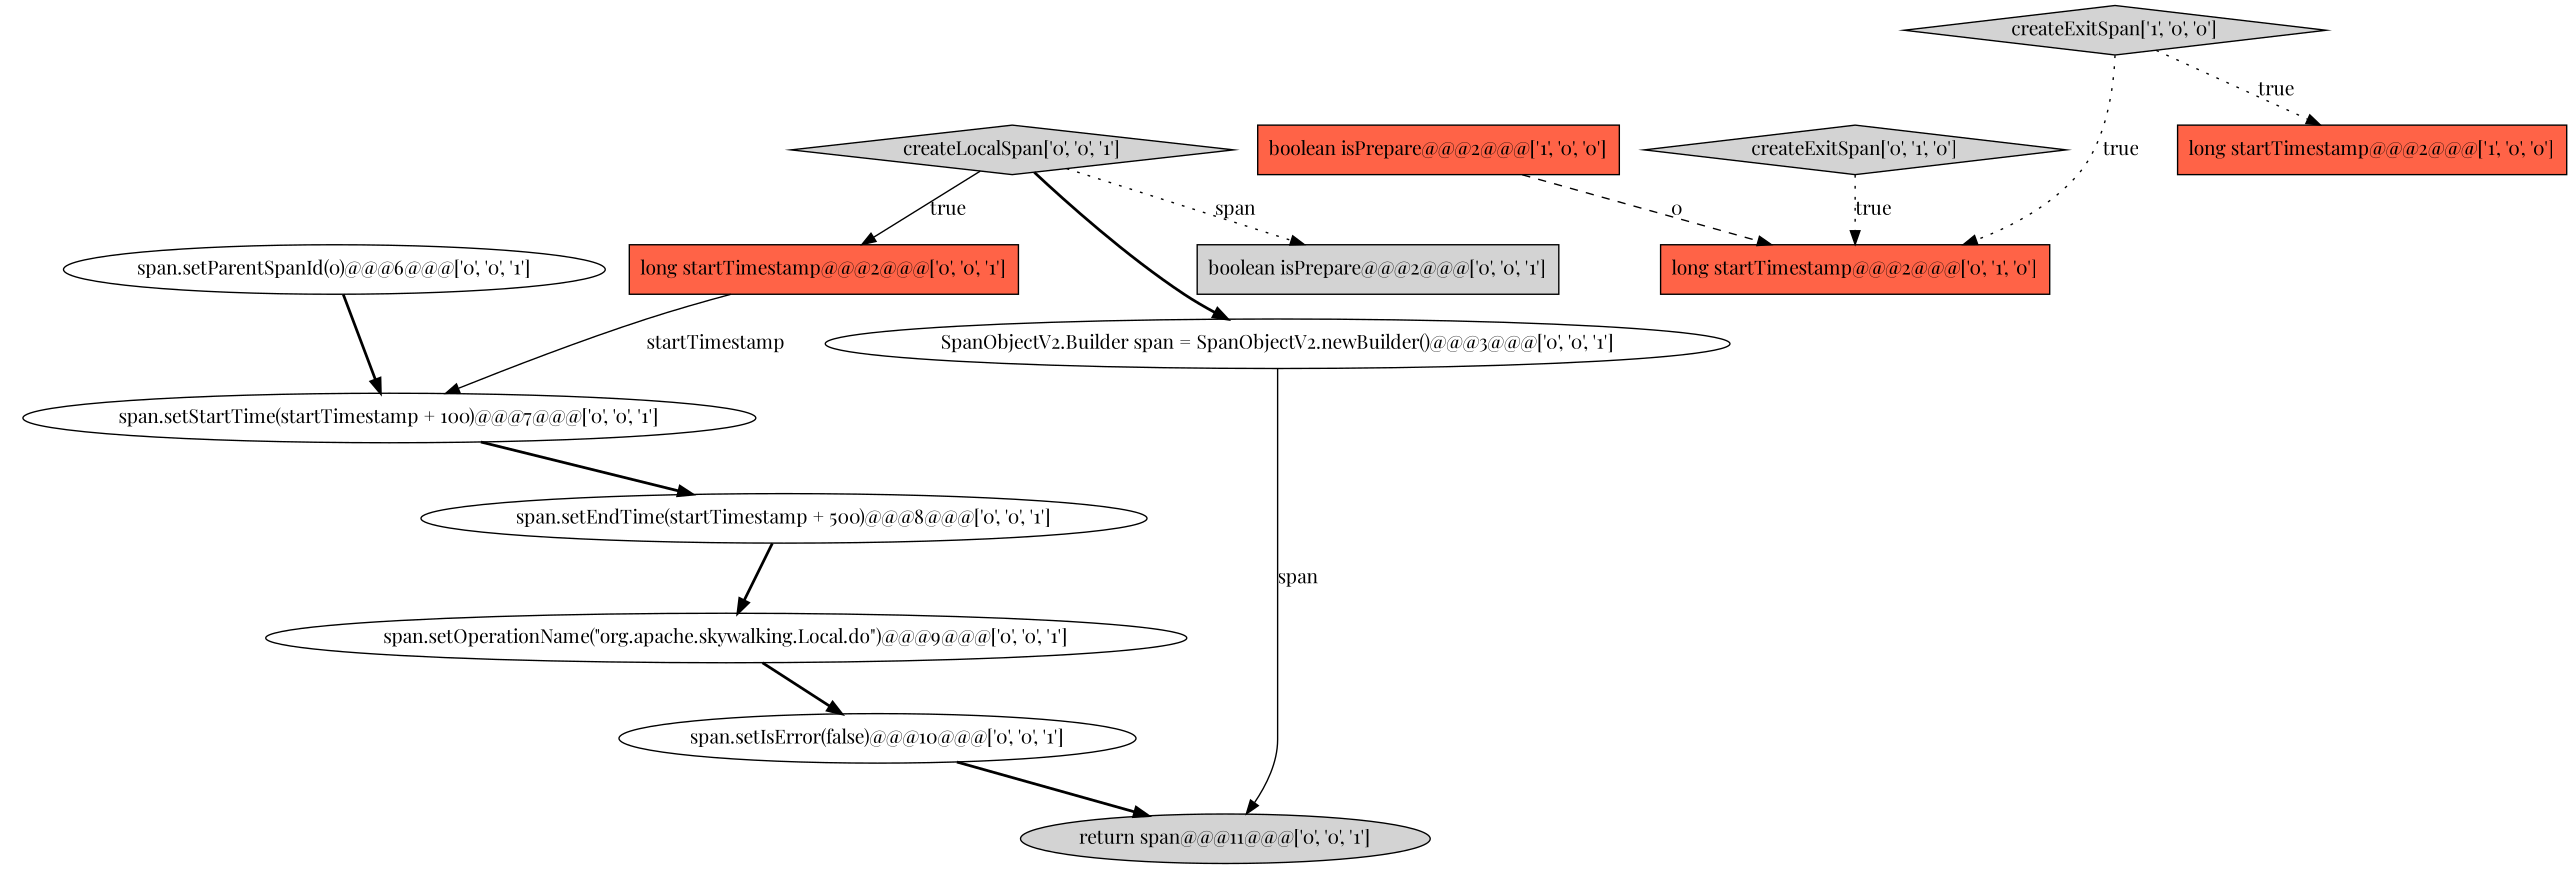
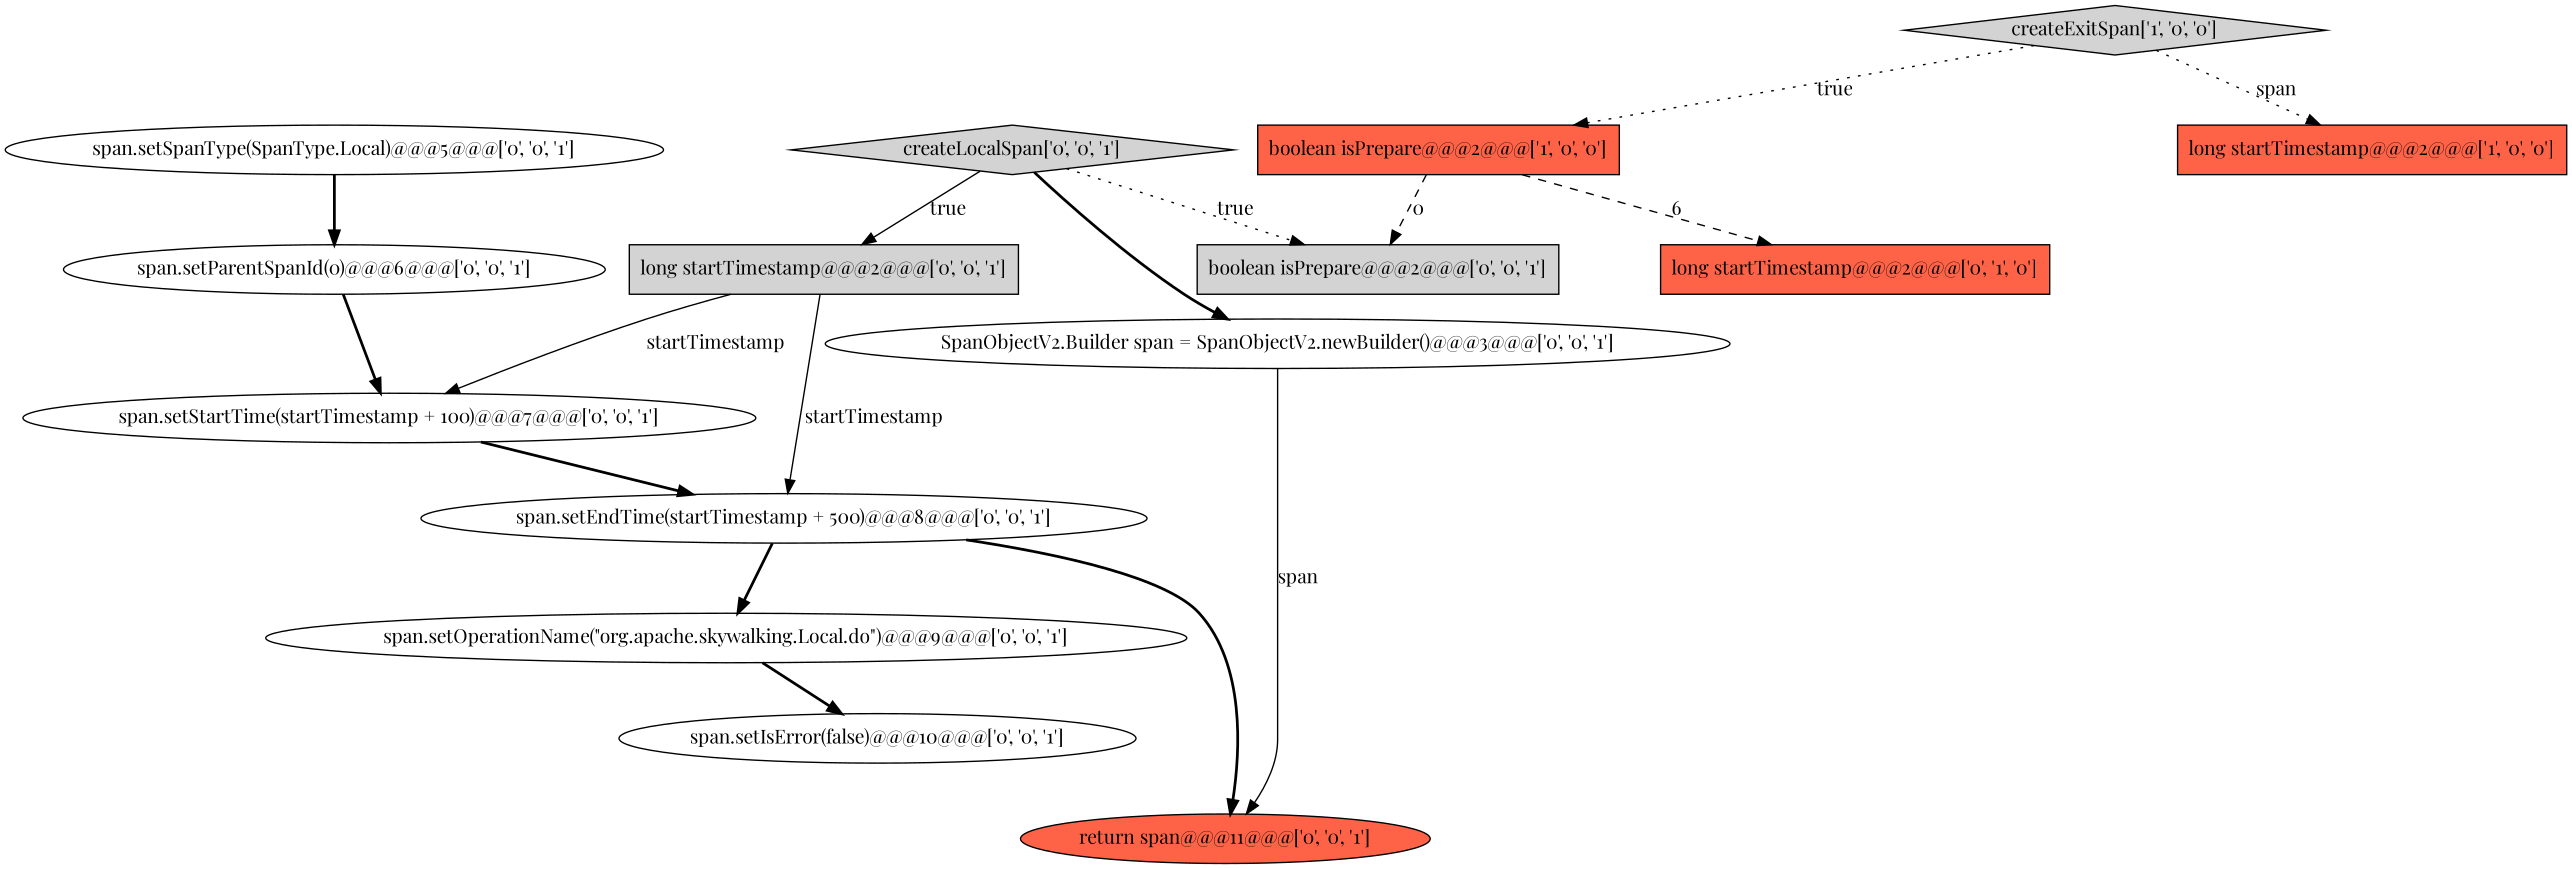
edge "createExitSpan['1', '0', '0']" -> "long startTimestamp@@@2@@@['1', '0', '0']": label "true" -> "span"
node "span.setSpanType(SpanType.Local)@@@5@@@['0', '0', '1']": added
node "createExitSpan['0', '1', '0']": removed
edge "createExitSpan['1', '0', '0']" -> "long startTimestamp@@@2@@@['0', '1', '0']": now "createExitSpan['1', '0', '0']" -> "boolean isPrepare@@@2@@@['1', '0', '0']"
edge "boolean isPrepare@@@2@@@['1', '0', '0']" -> "boolean isPrepare@@@2@@@['0', '0', '1']": added, label "0"
edge "createLocalSpan['0', '0', '1']" -> "boolean isPrepare@@@2@@@['0', '0', '1']": label "span" -> "true"
edge "boolean isPrepare@@@2@@@['1', '0', '0']" -> "long startTimestamp@@@2@@@['0', '1', '0']": label "0" -> "6"
node "long startTimestamp@@@2@@@['0', '0', '1']": fillcolor tomato -> lightgray
edge "long startTimestamp@@@2@@@['0', '0', '1']" -> "span.setEndTime(startTimestamp + 500)@@@8@@@['0', '0', '1']": added, label "startTimestamp"
edge "span.setIsError(false)@@@10@@@['0', '0', '1']" -> "return span@@@11@@@['0', '0', '1']": now "span.setEndTime(startTimestamp + 500)@@@8@@@['0', '0', '1']" -> "return span@@@11@@@['0', '0', '1']"
node "return span@@@11@@@['0', '0', '1']": fillcolor lightgray -> tomato
